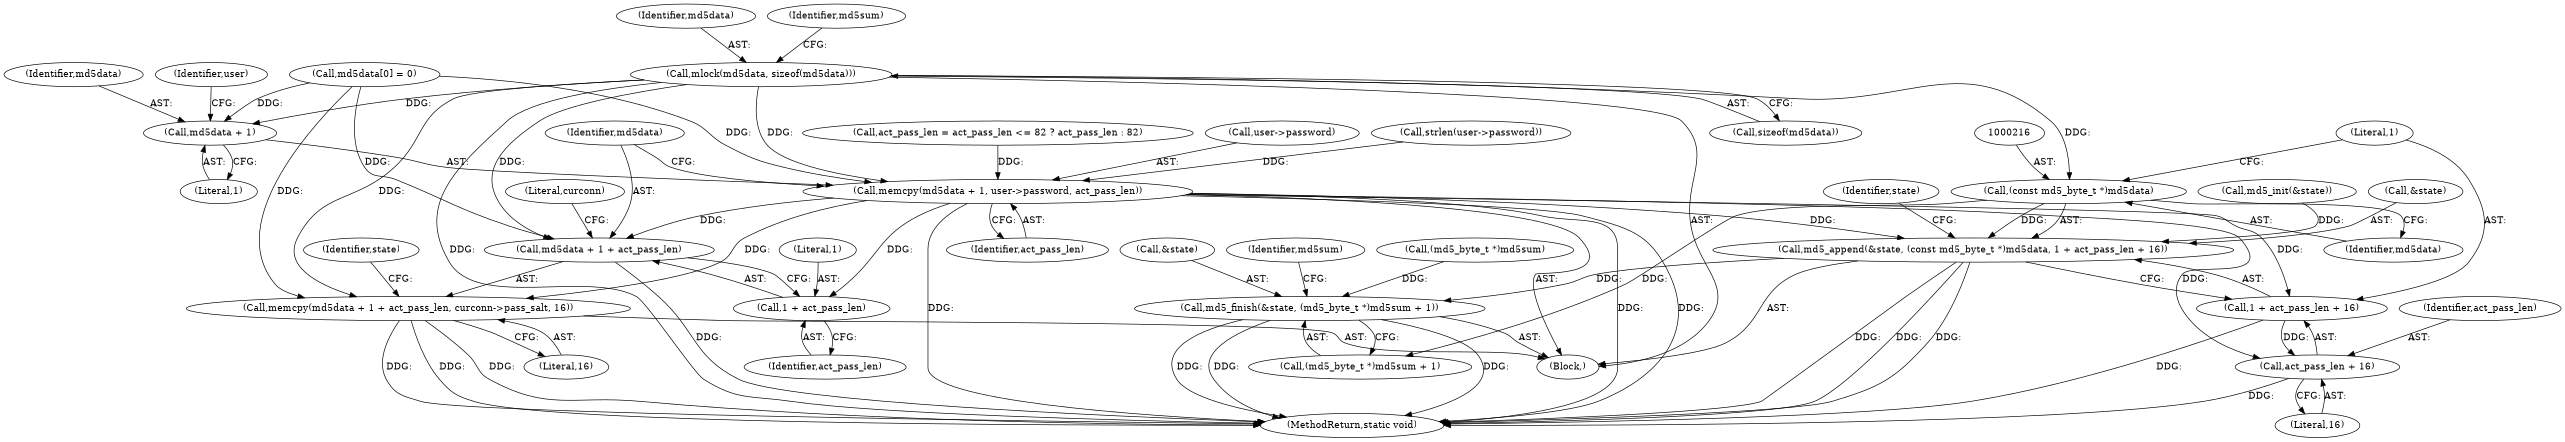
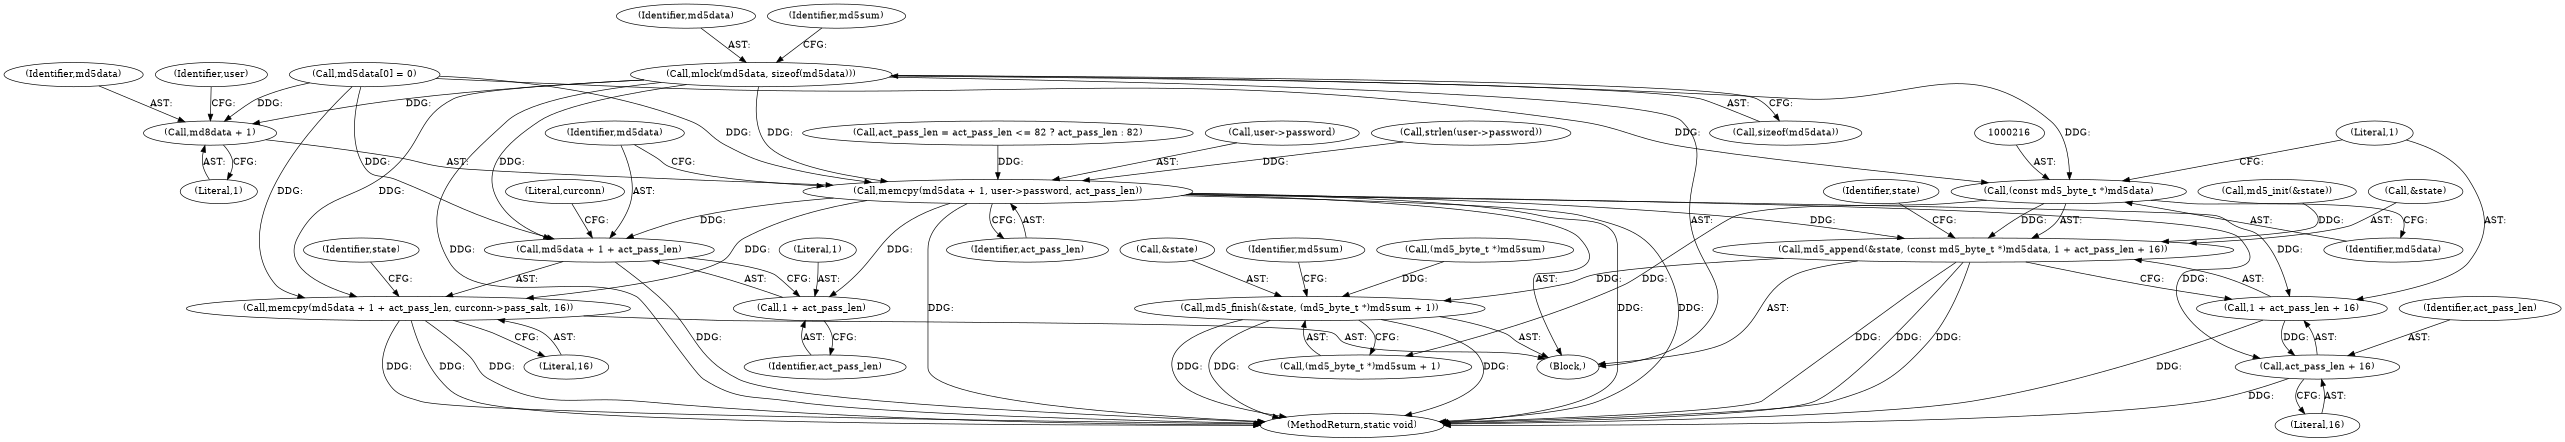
edge "(Call,md5data[0] = 0)" -> "(Call,(const md5_byte_t *)md5data)": added, label "DDG:"
node "(Call,md5data + 1)": label "(Call,md5data + 1)" -> "(Call,md8data + 1)"
